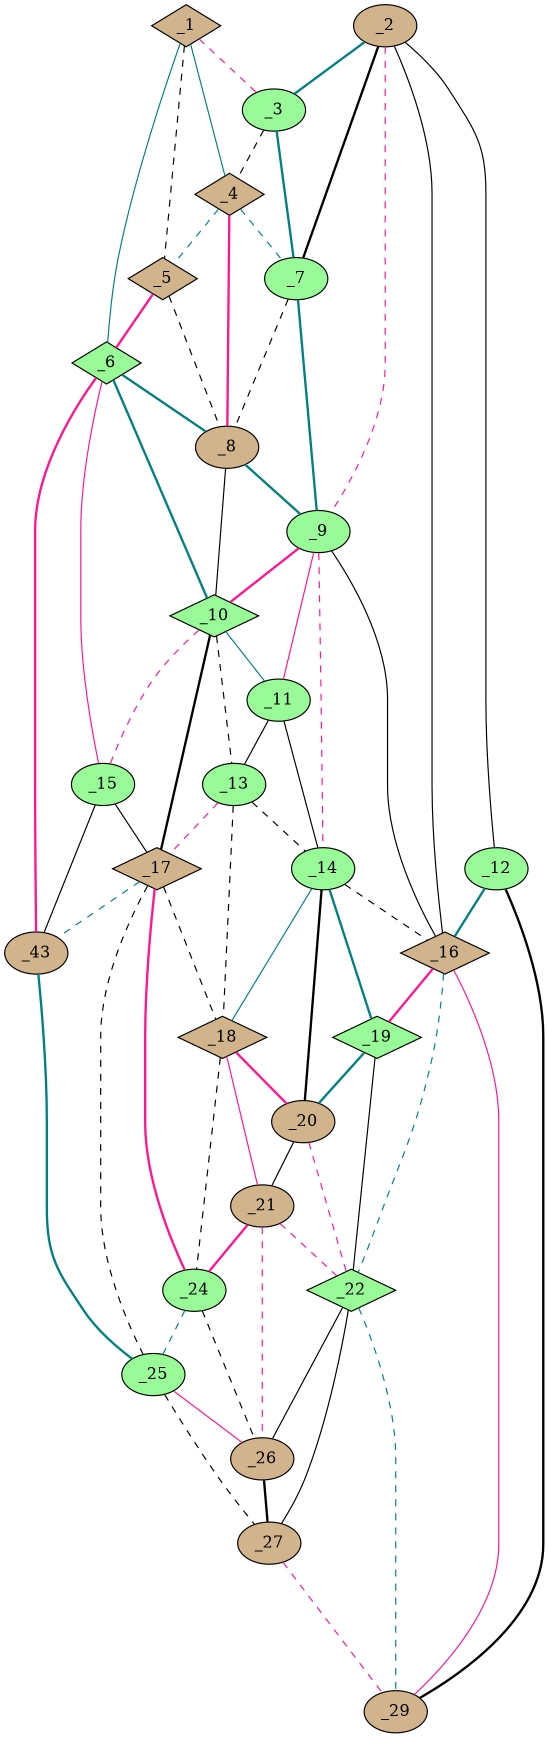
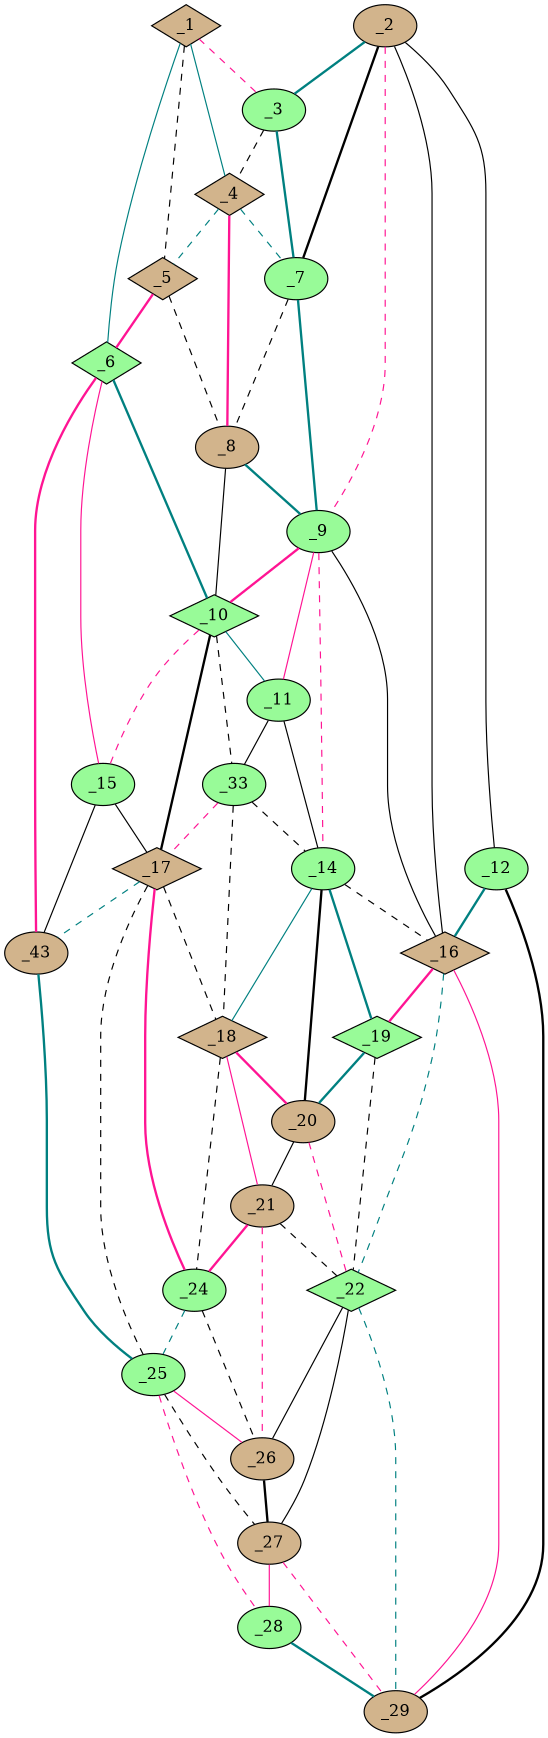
edge "_6" -- "_8": removed
node "_13": label "_13" -> "_33"
edge "_19" -- "_22": style solid -> dashed
edge "_21" -- "_22": color deeppink -> black
node "_28": added
